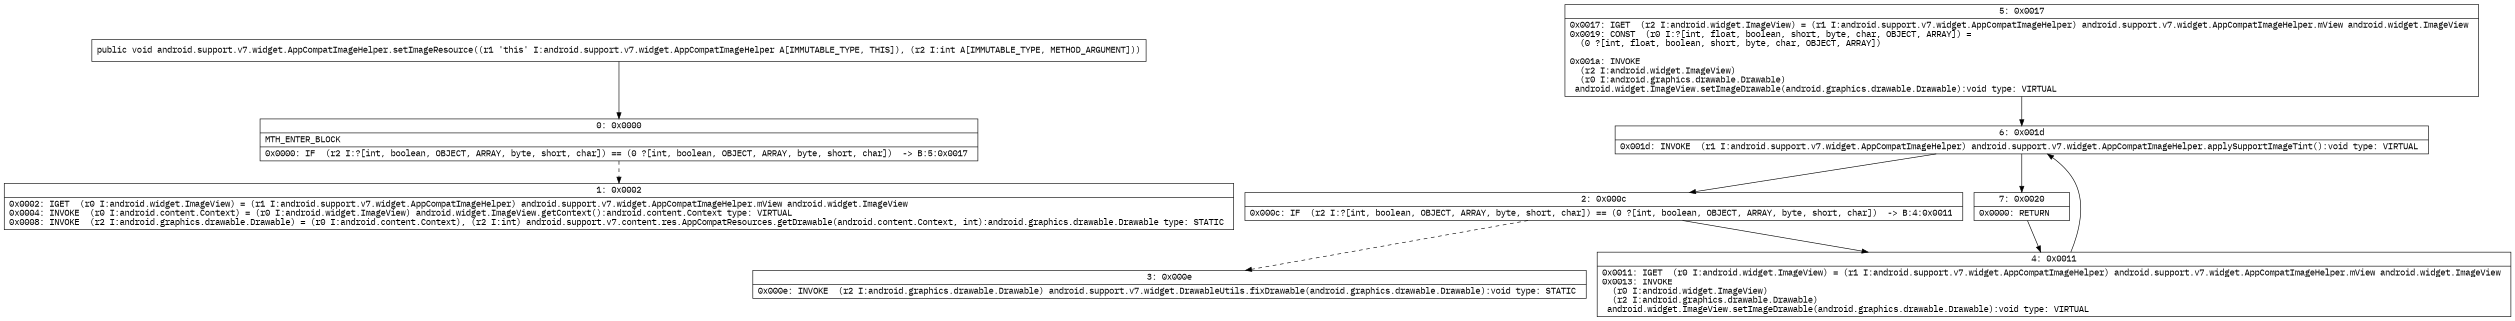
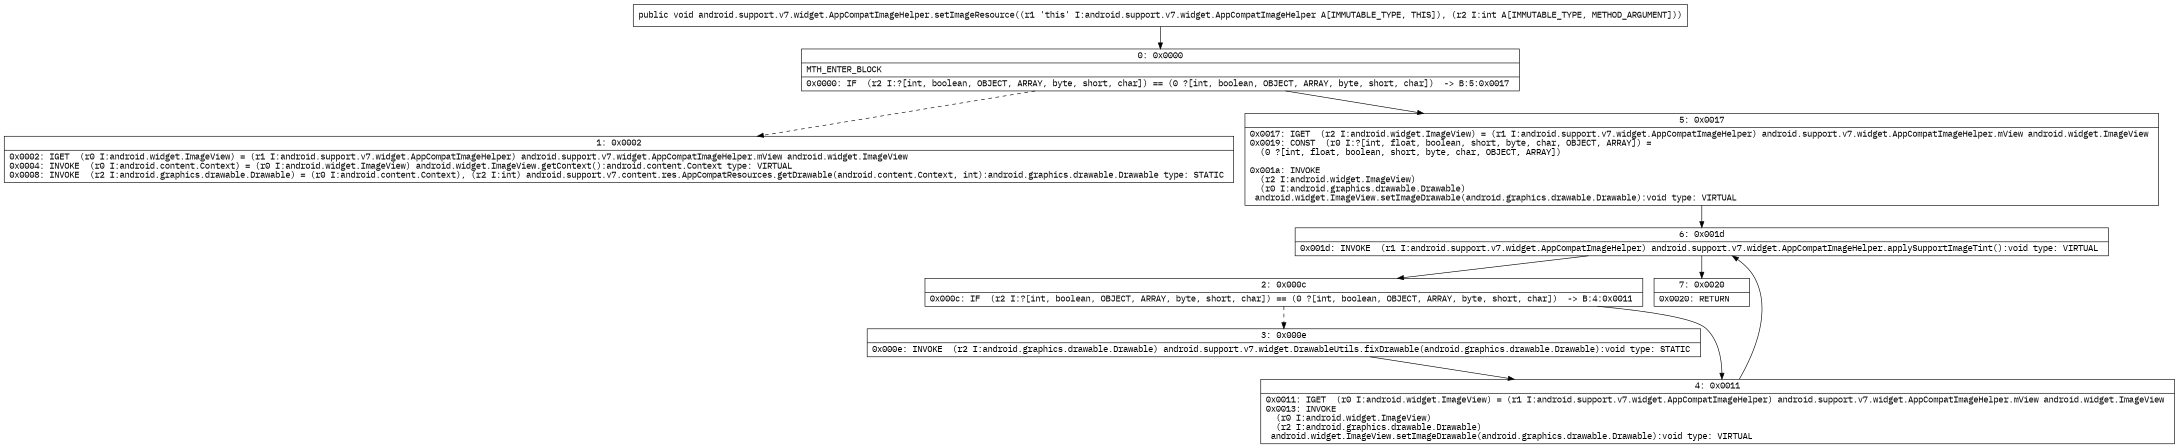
edge "0: 0x0000" -> "5: 0x0017": added
node "7: 0x0020": text "0x0000: RETURN" -> "0x0020: RETURN"
edge "7: 0x0020" -> "4: 0x0011": now "3: 0x000e" -> "4: 0x0011"
